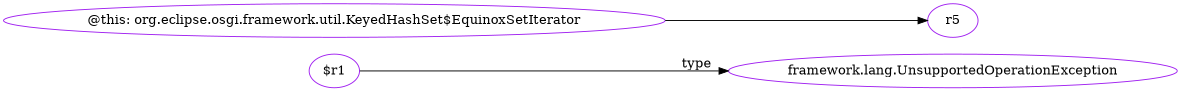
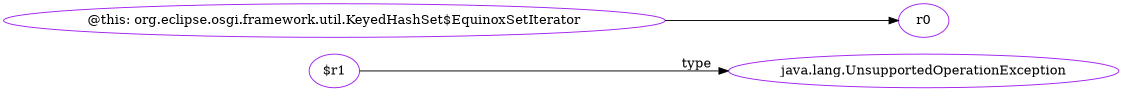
node "r5": label "r5" -> "r0"
node "framework.lang.UnsupportedOperationException": label "framework.lang.UnsupportedOperationException" -> "java.lang.UnsupportedOperationException"
